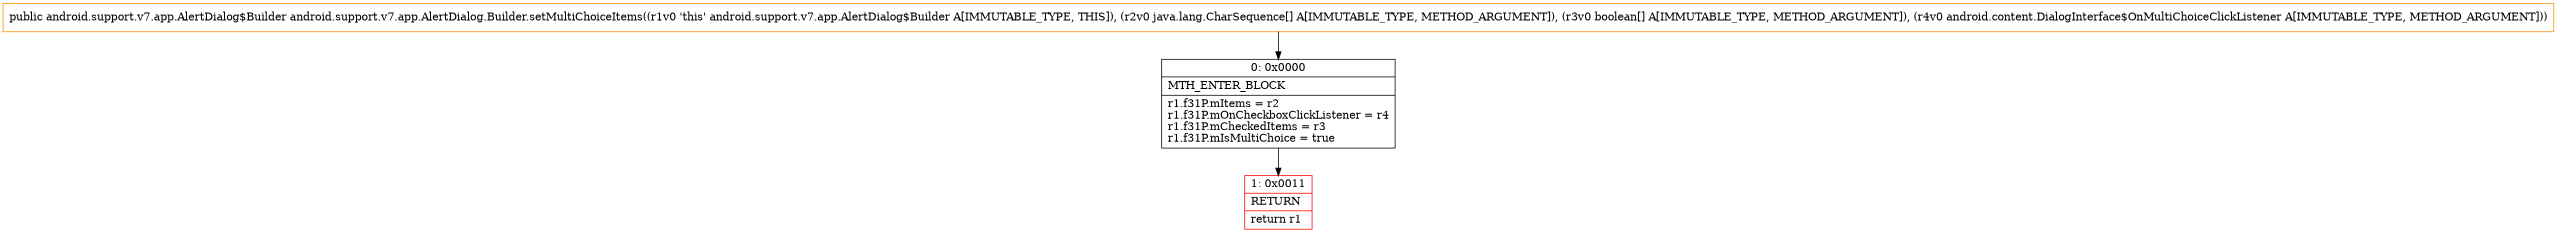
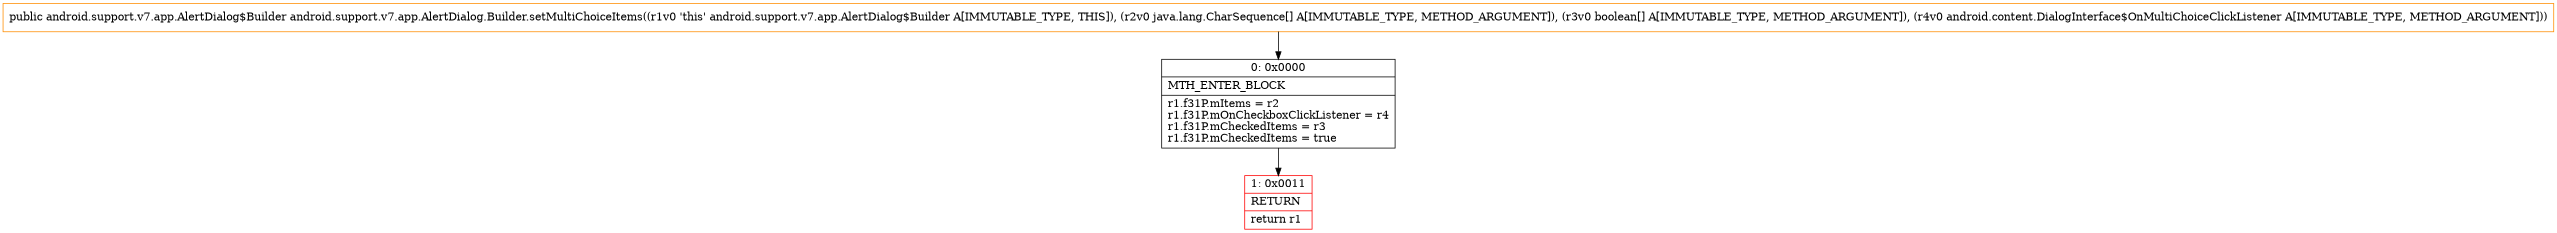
node "0: 0x0000": text "r1.f31P.mIsMultiChoice = true" -> "r1.f31P.mCheckedItems = true"
